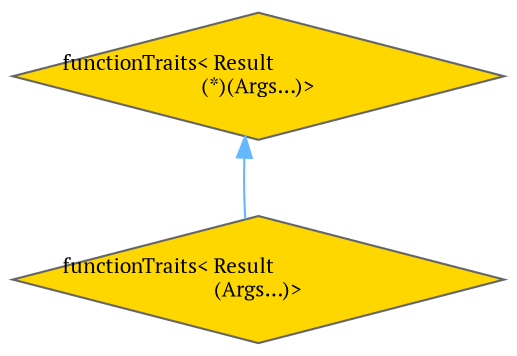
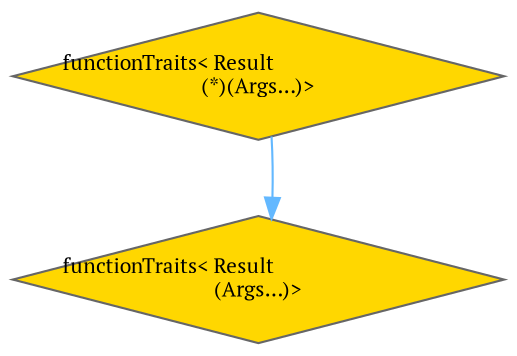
edge "functionTraits< Result (Args...)>" -> "functionTraits< Result (*)(Args...)>": reversed
